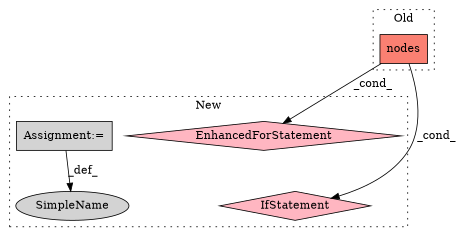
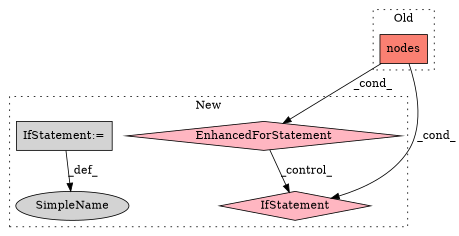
node "Assignment:=": label "Assignment:=" -> "IfStatement:="
edge "EnhancedForStatement" -> "IfStatement": added, label "_control_"
